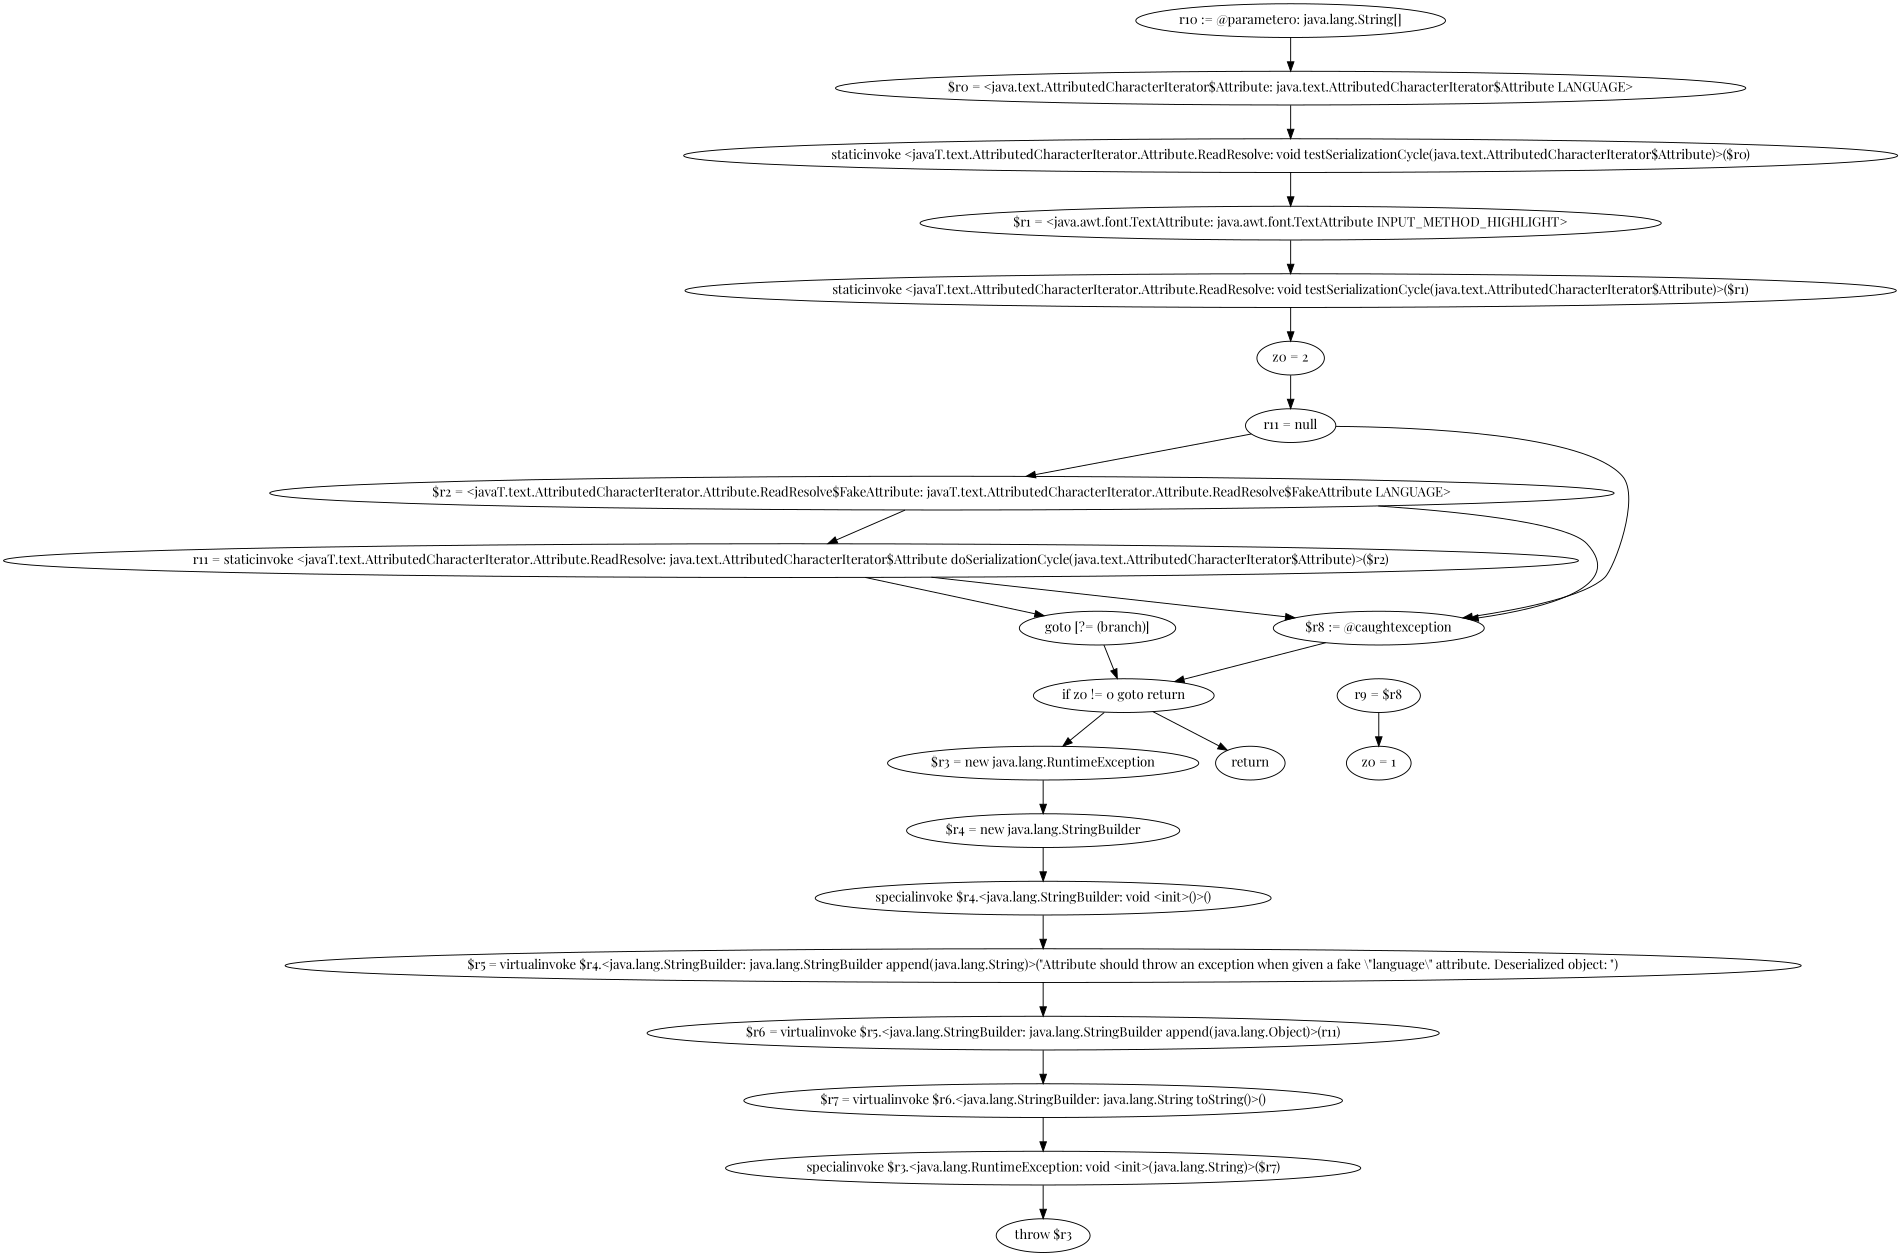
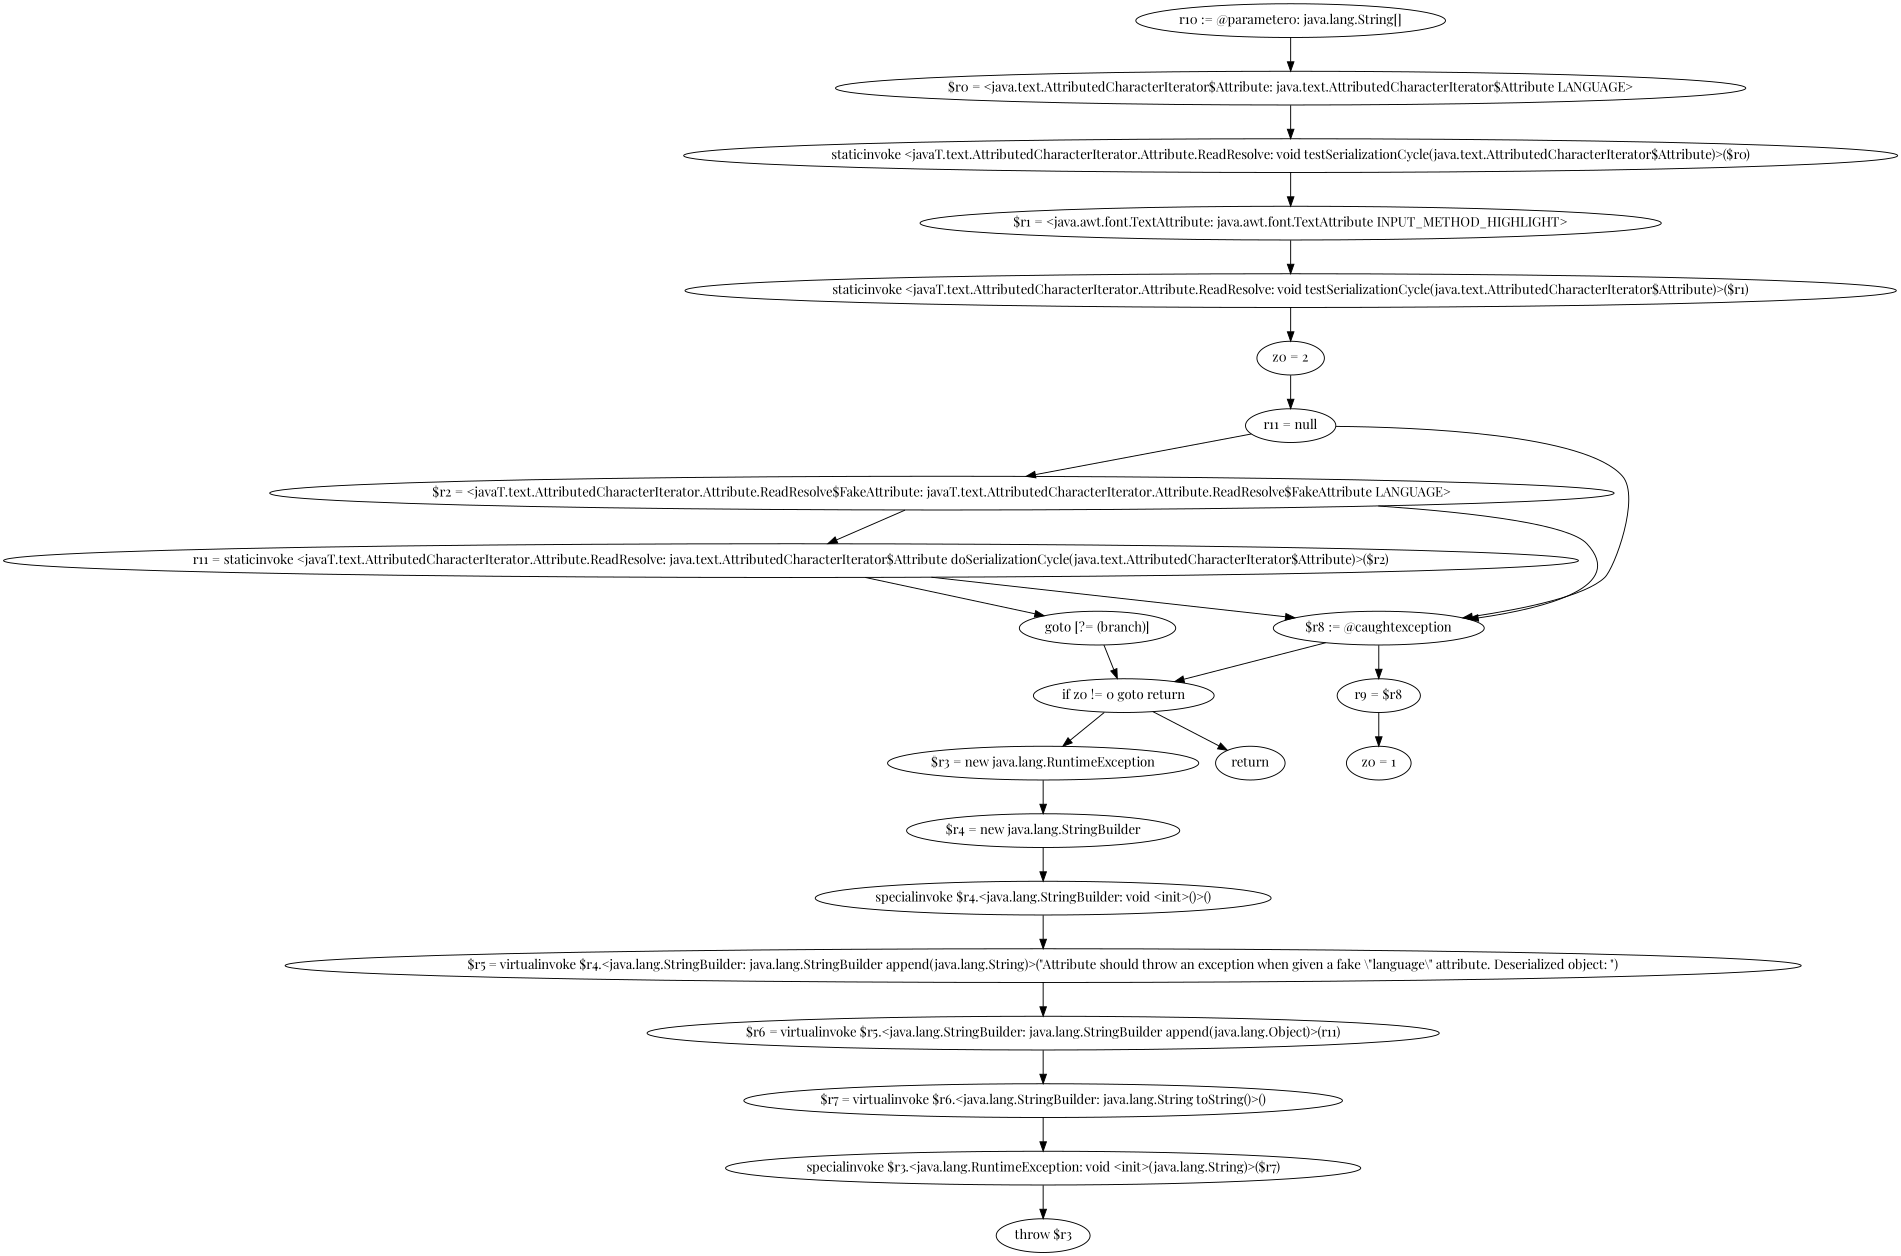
edge "$r8 := @caughtexception" -> "r9 = $r8": added
